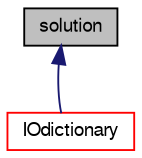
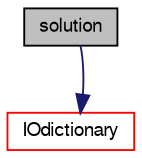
edge "IOdictionary" -> "solution": reversed
